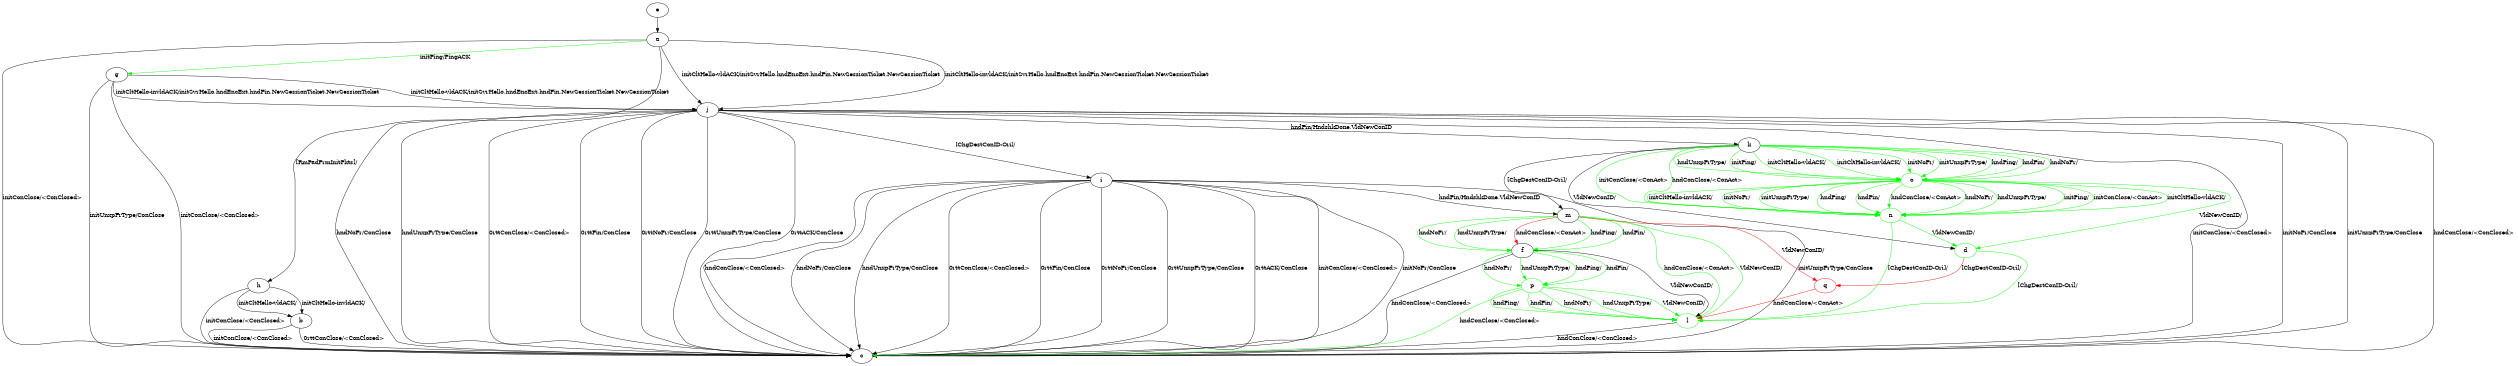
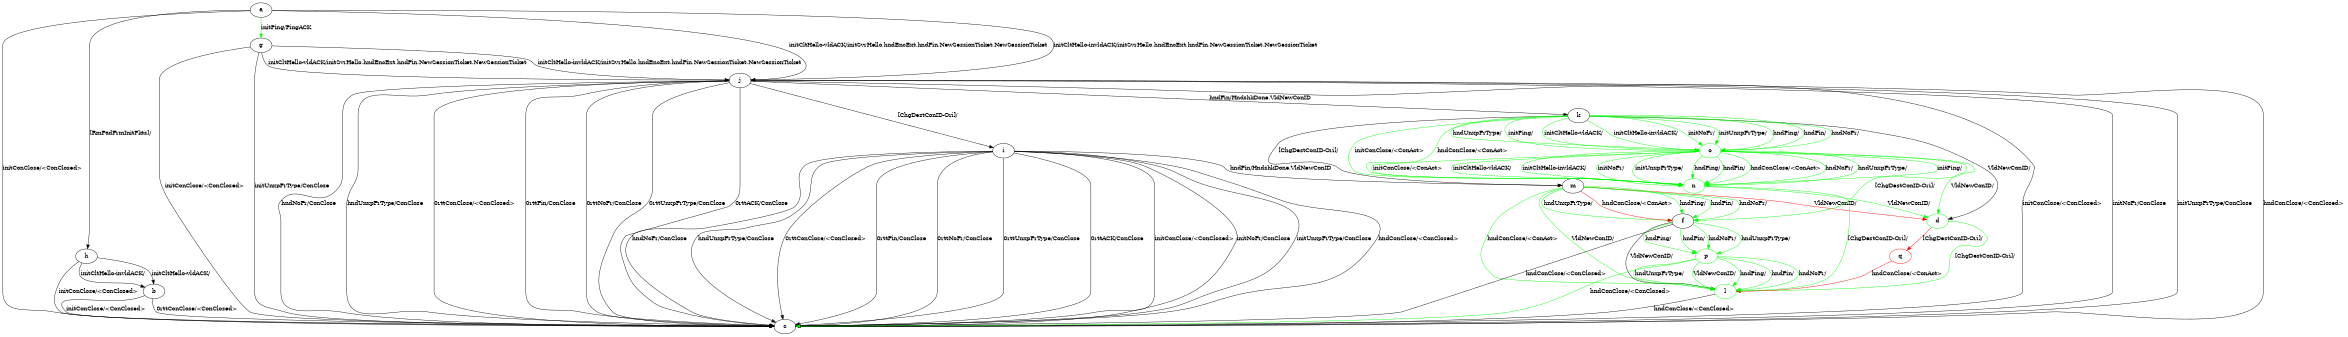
node "e": removed
edge "o" -> "f": added, label "[ChgDestConID-Ori]/"
edge "m" -> "q": now "m" -> "d"
